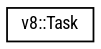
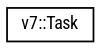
node "v8::Task": label "v8::Task" -> "v7::Task"
